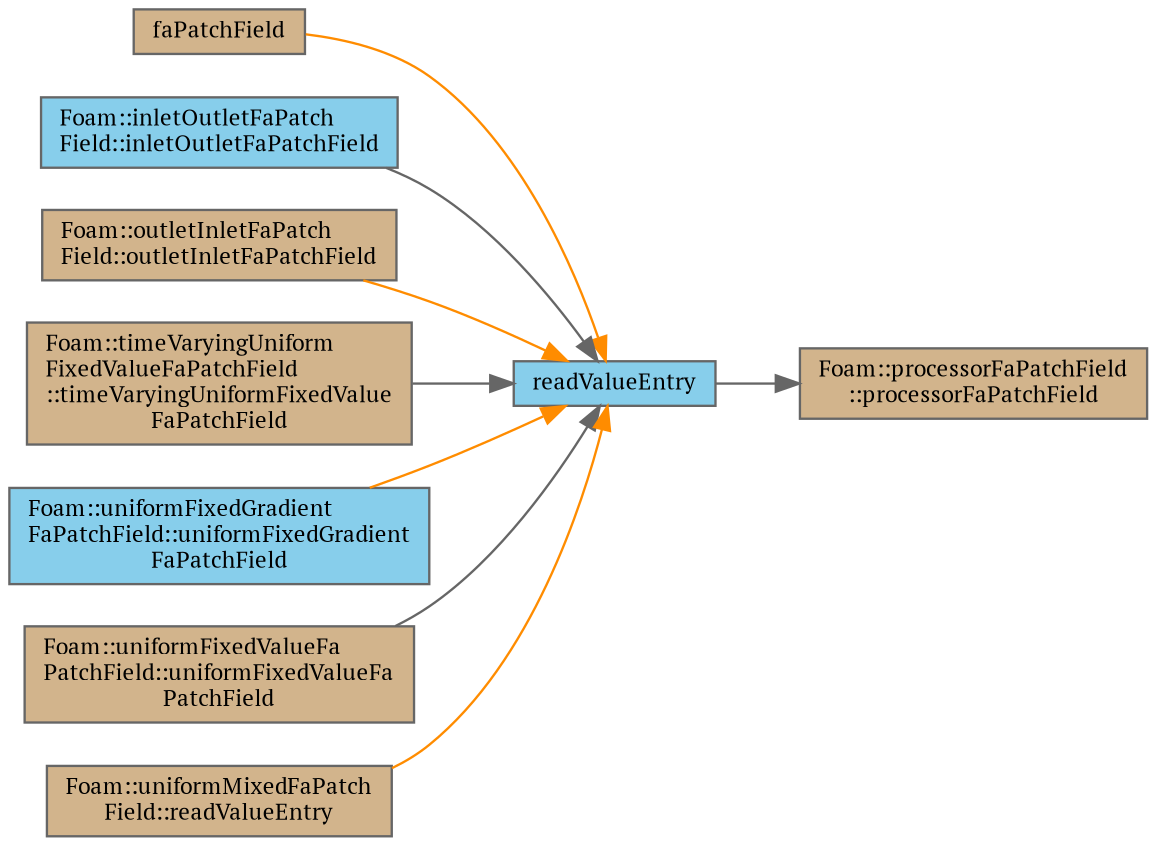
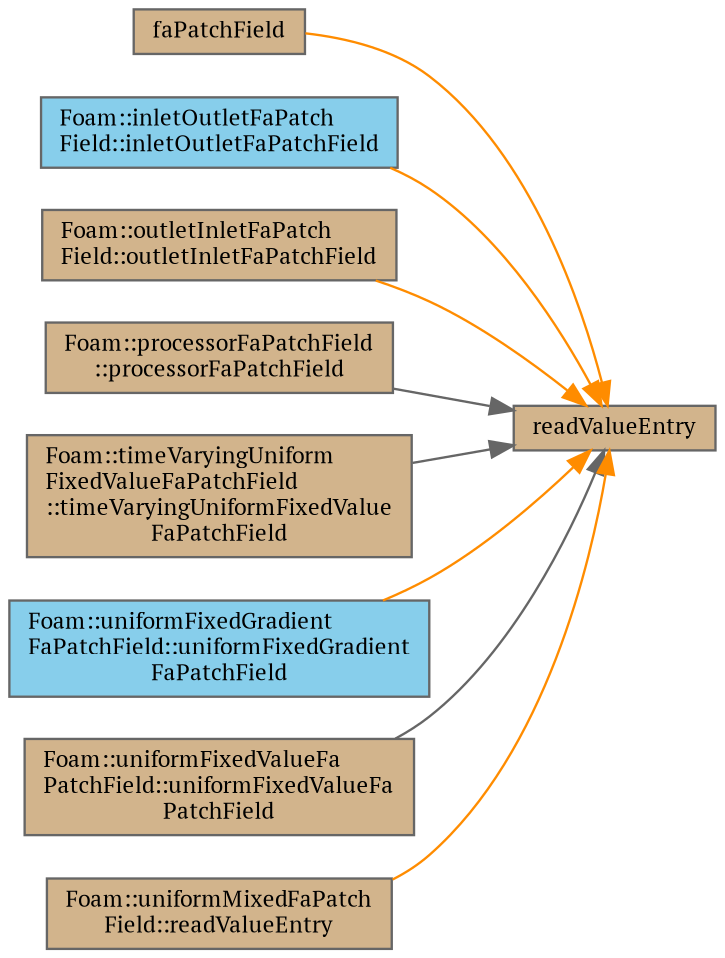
edge "Foam::inletOutletFaPatch Field::inletOutletFaPatchField" -> "readValueEntry": color gray40 -> darkorange
node "readValueEntry": fillcolor skyblue -> tan
edge "readValueEntry" -> "Foam::processorFaPatchField ::processorFaPatchField": reversed
